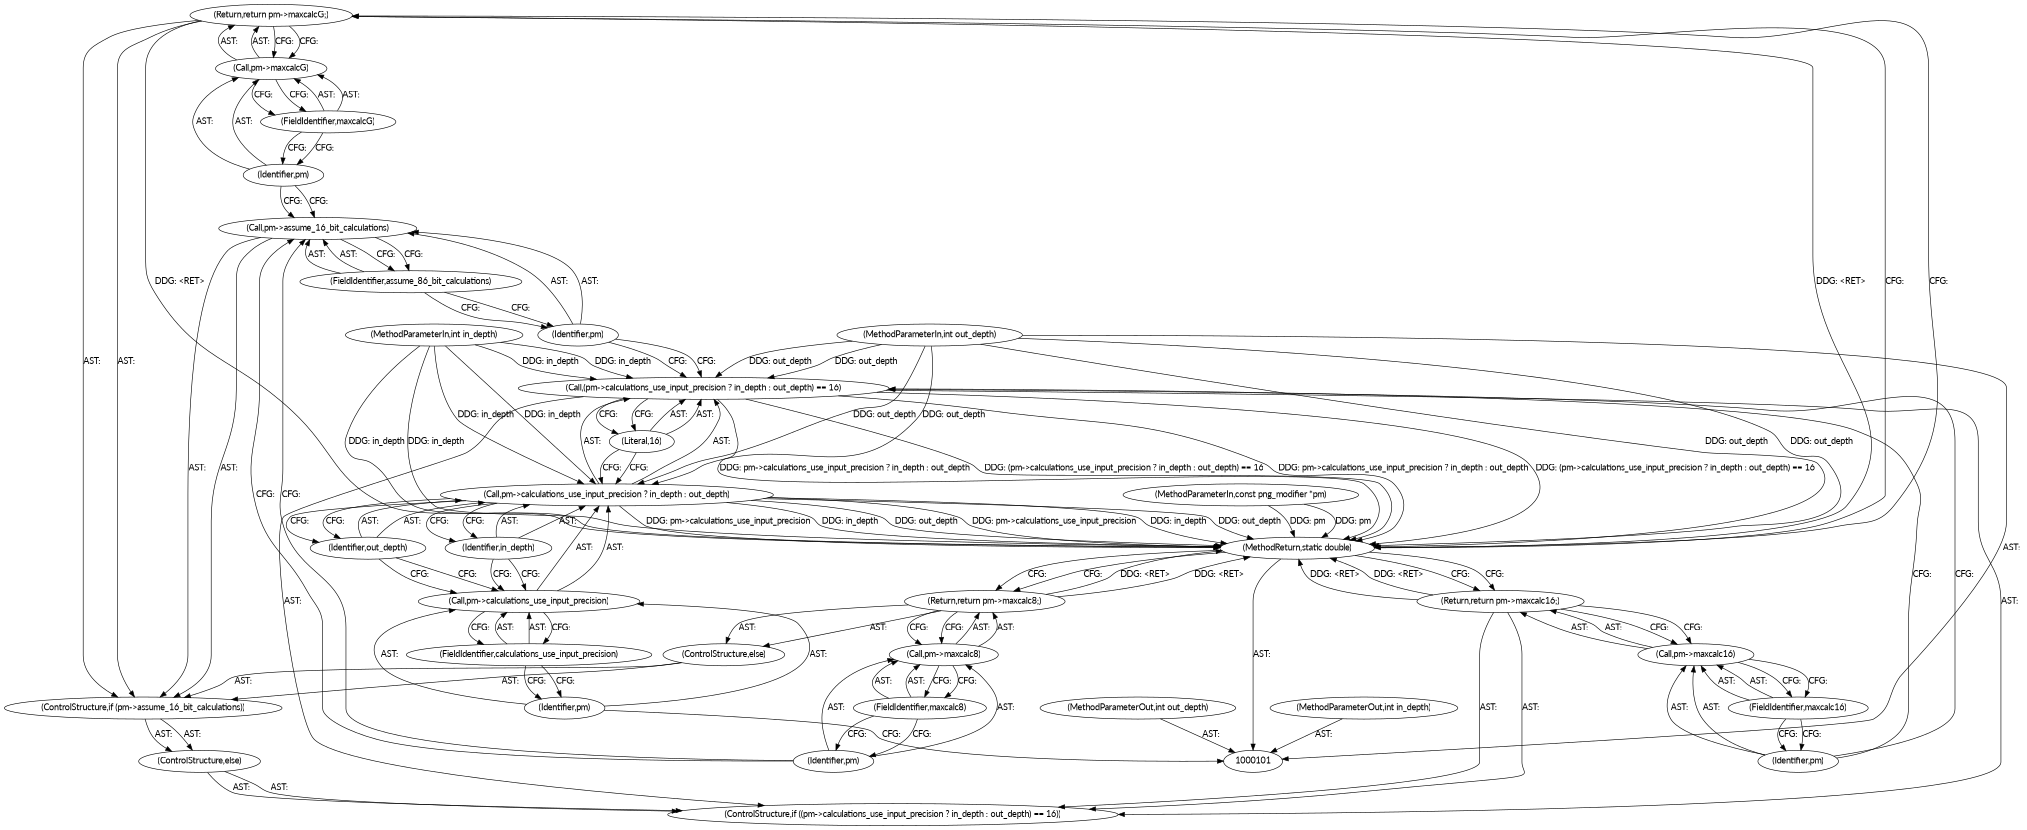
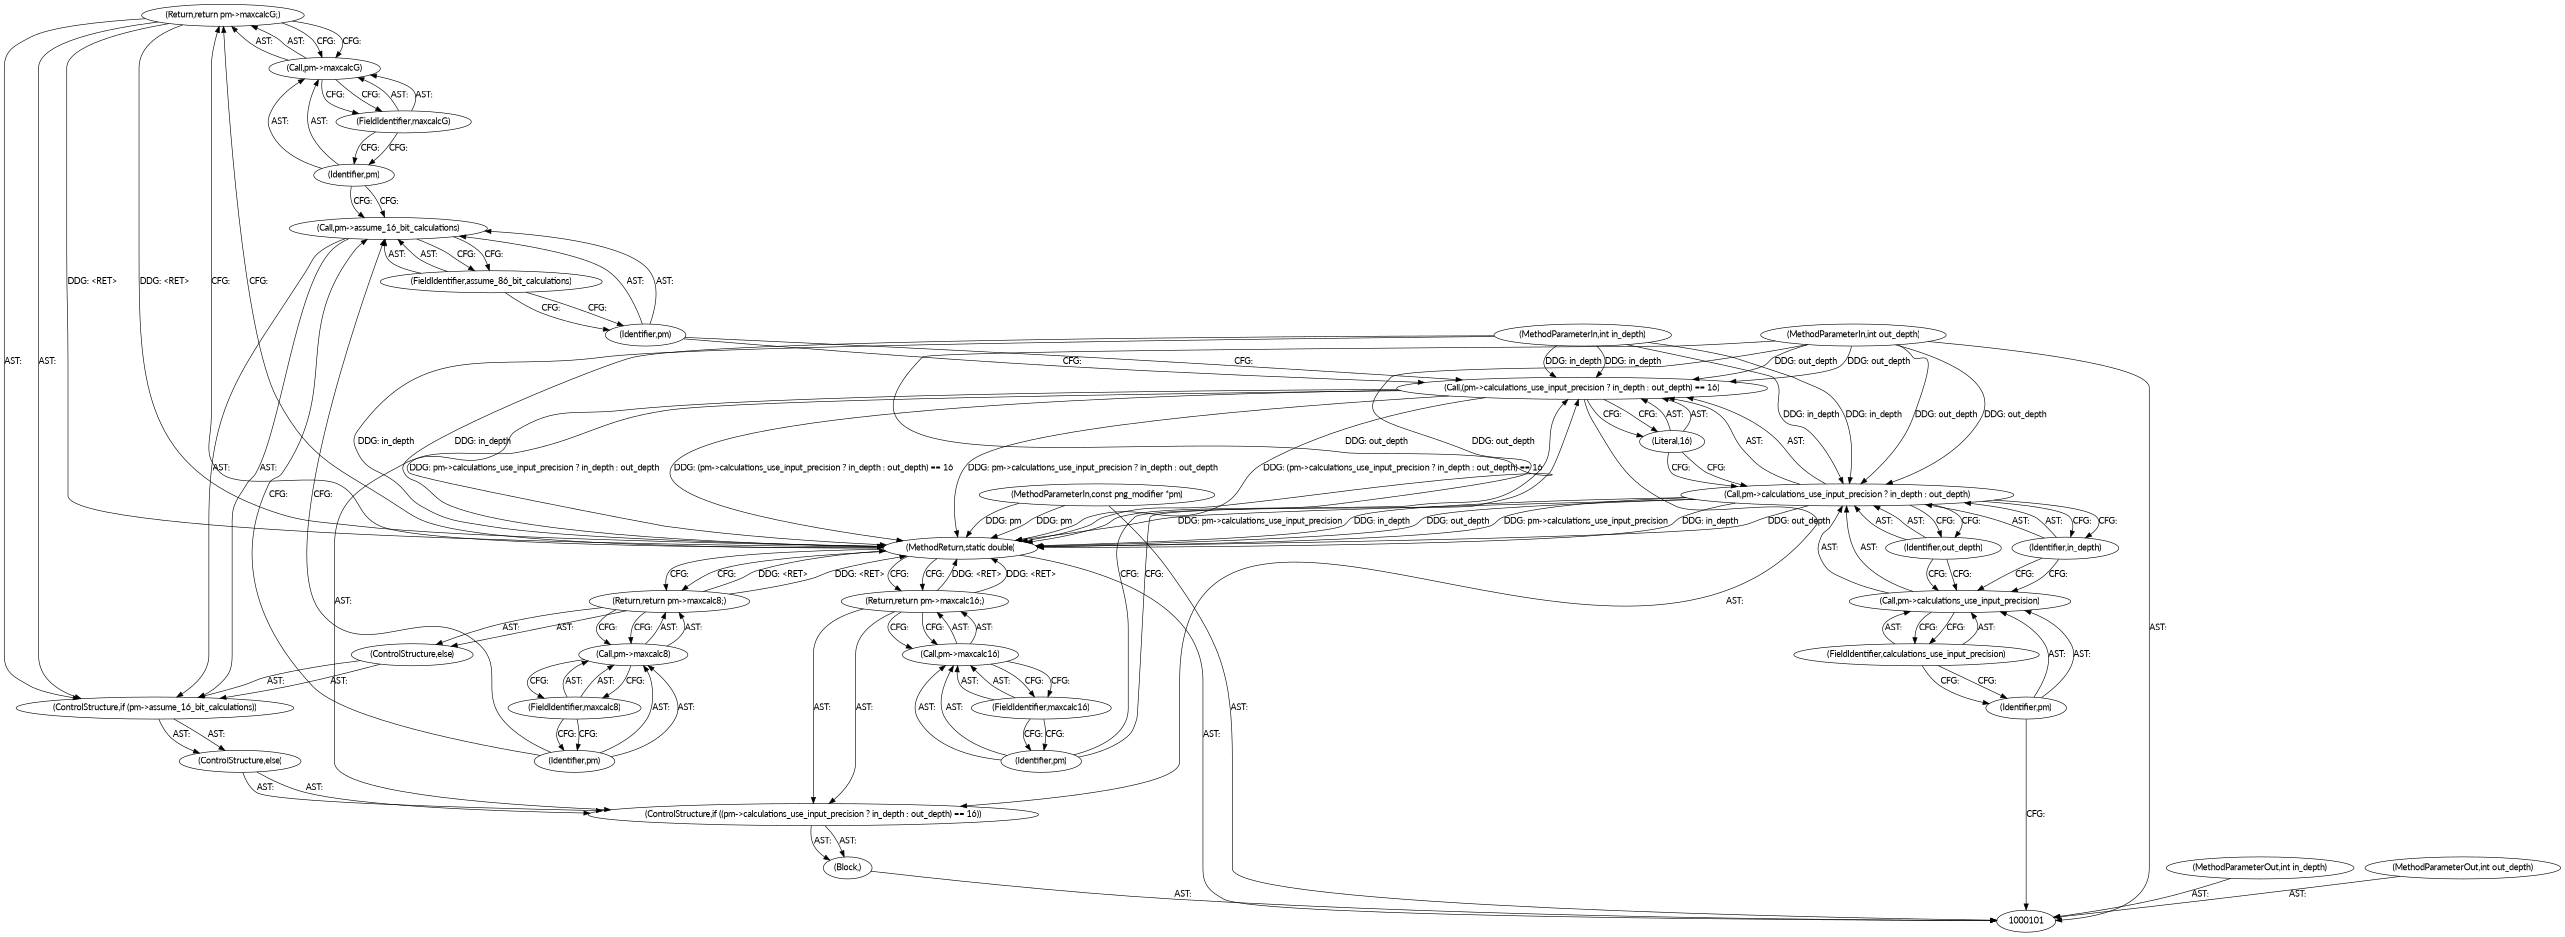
node "(Block,)": added
edge "(MethodParameterIn,const png_modifier *pm)" -> "1000101": added, label "AST:"
